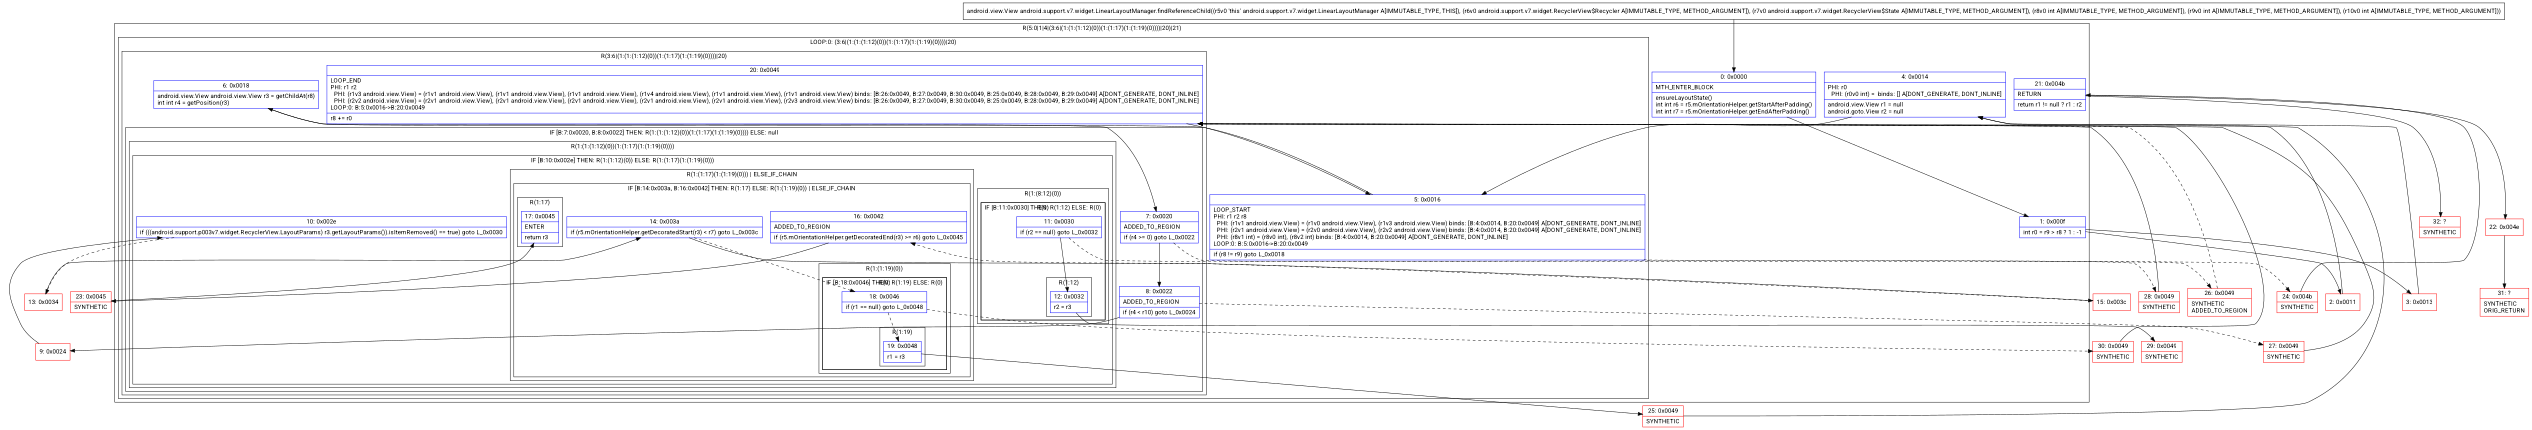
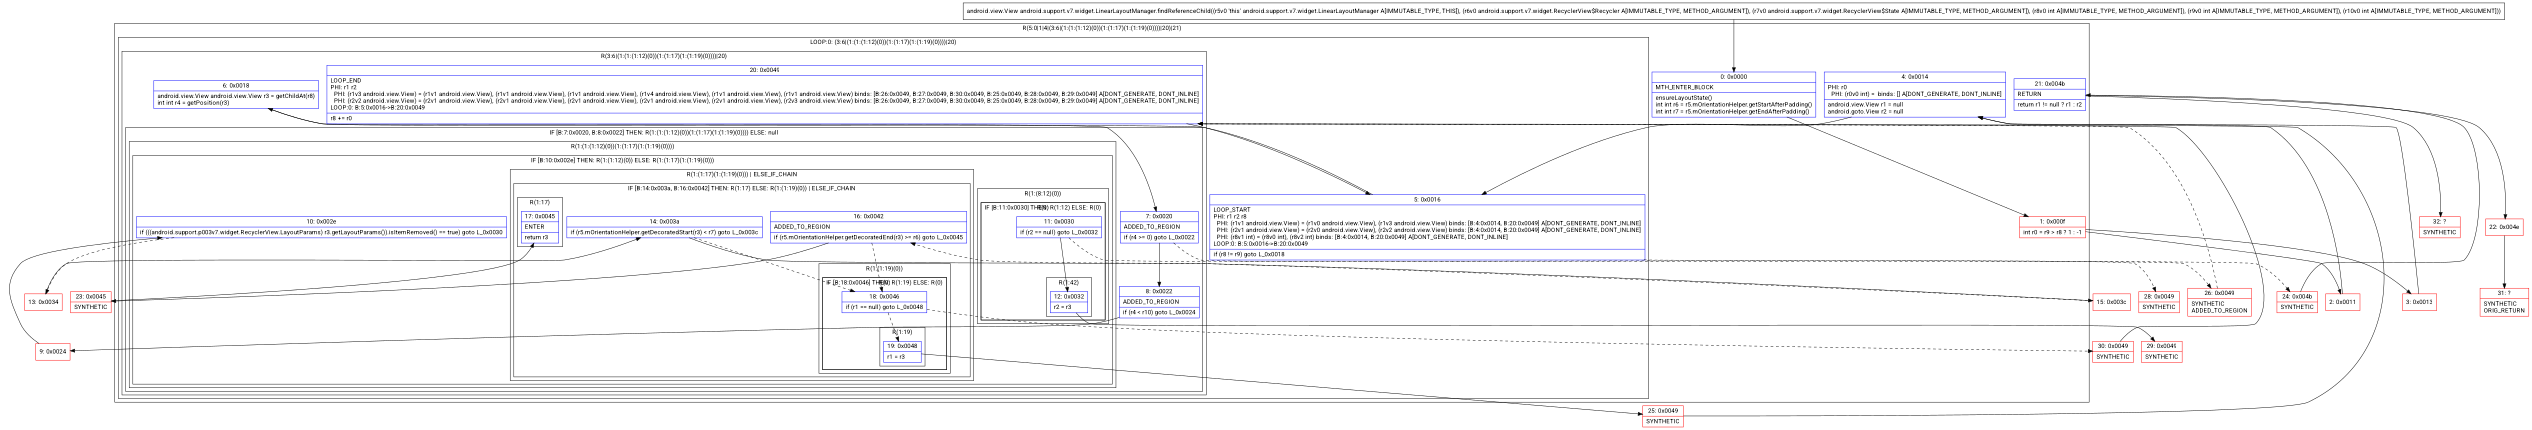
edge "28: 0x0049" -> "20: 0x0049": removed
node "1: 0x000f": color blue -> red
edge "16: 0x0042" -> "18: 0x0046": added
cluster "R(1:12)": label "R(1:12)" -> "R(1:42)"
node "27: 0x0049": removed
